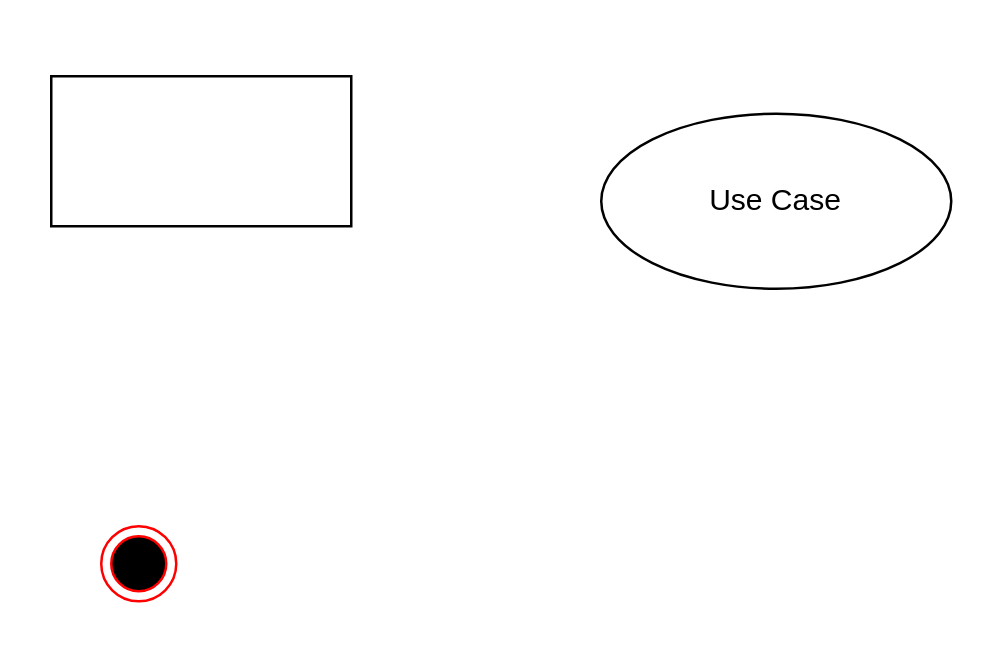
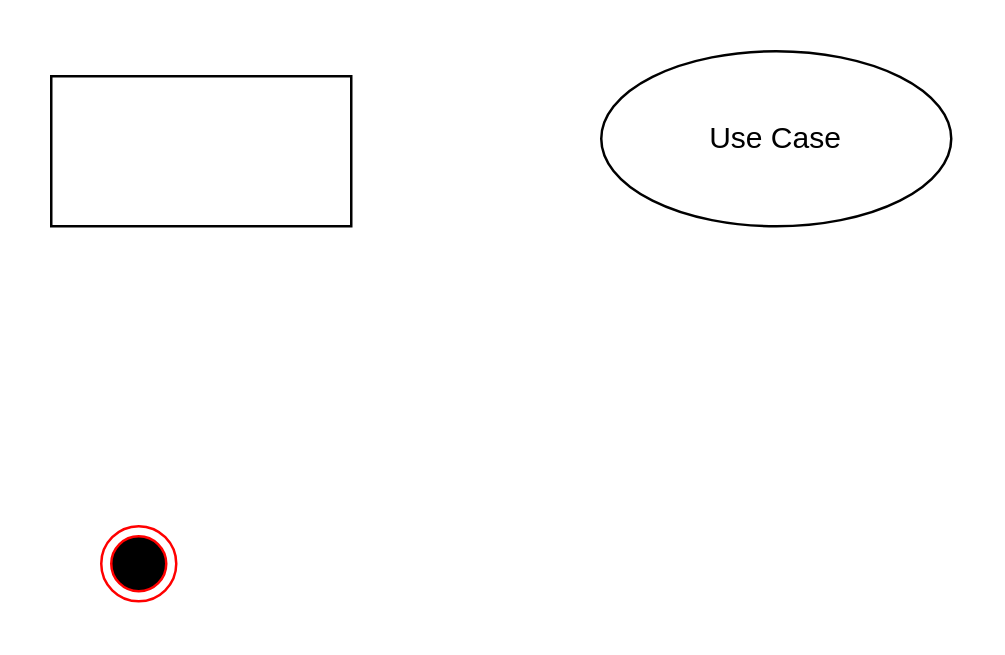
node "Use Case": moved (776, 201) -> (776, 139)
